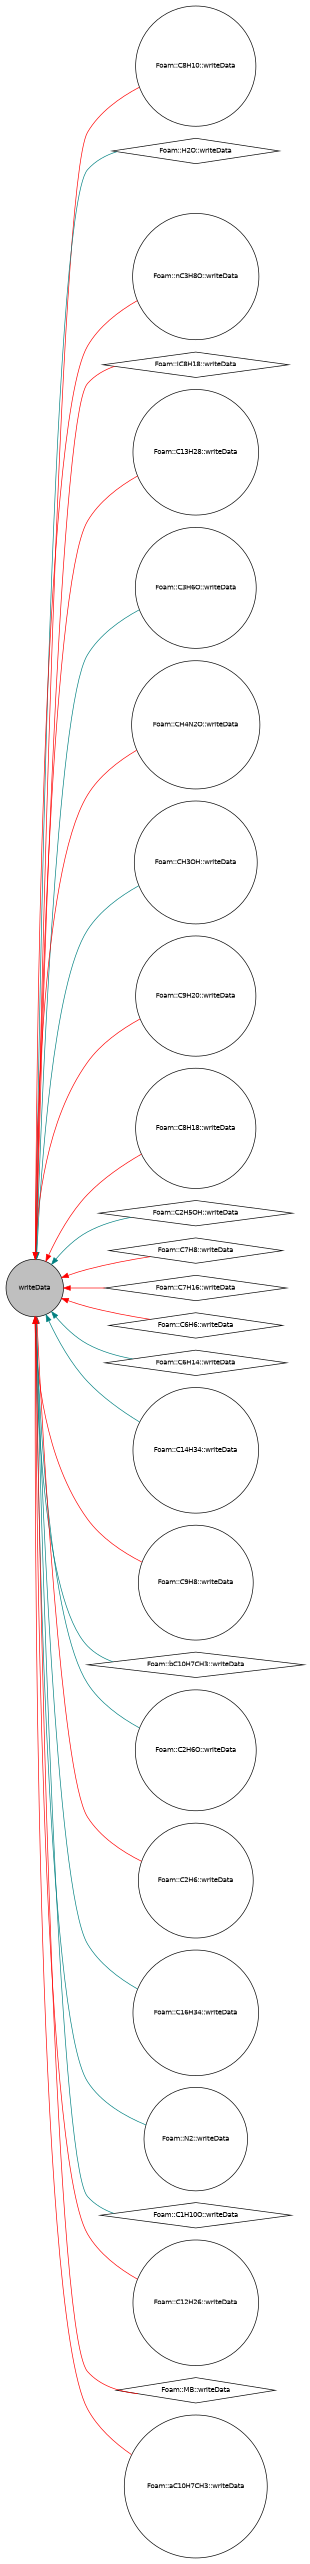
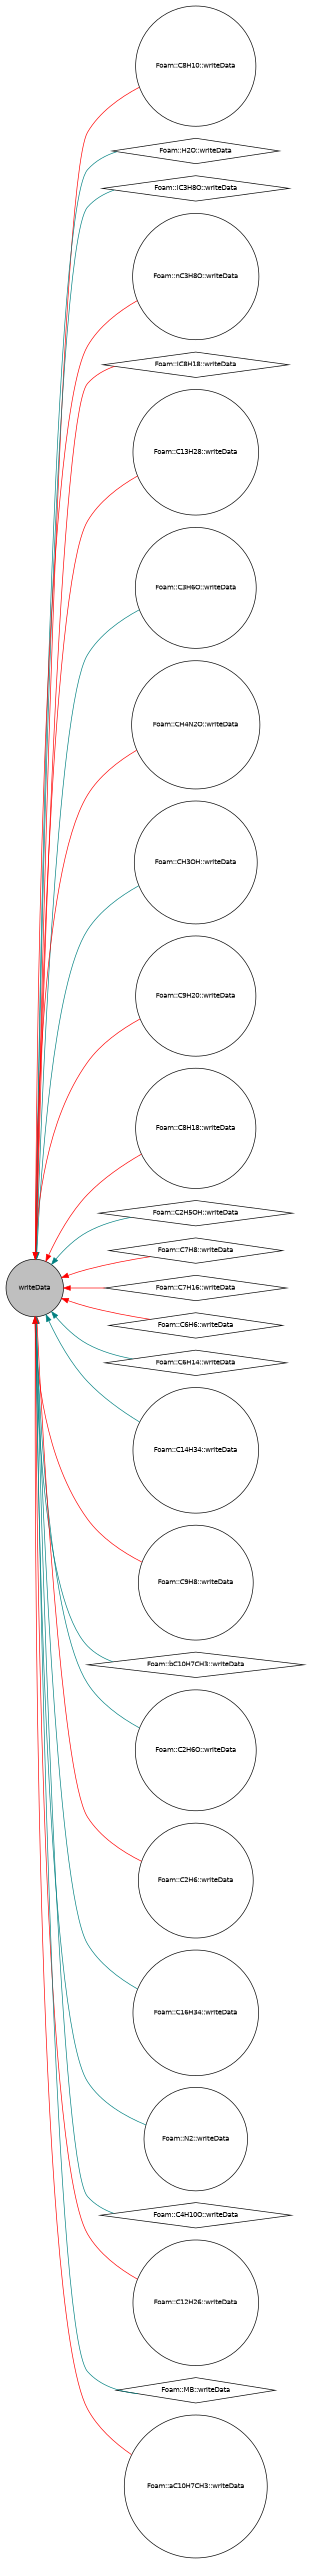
node "Foam::iC3H8O::writeData": added
edge "Foam::MB::writeData" -> "writeData": color red -> teal
node "Foam::C1H10O::writeData": label "Foam::C1H10O::writeData" -> "Foam::C4H10O::writeData"
